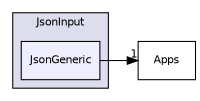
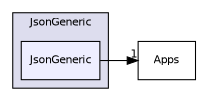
cluster "JsonInput": label "JsonInput" -> "JsonGeneric"
